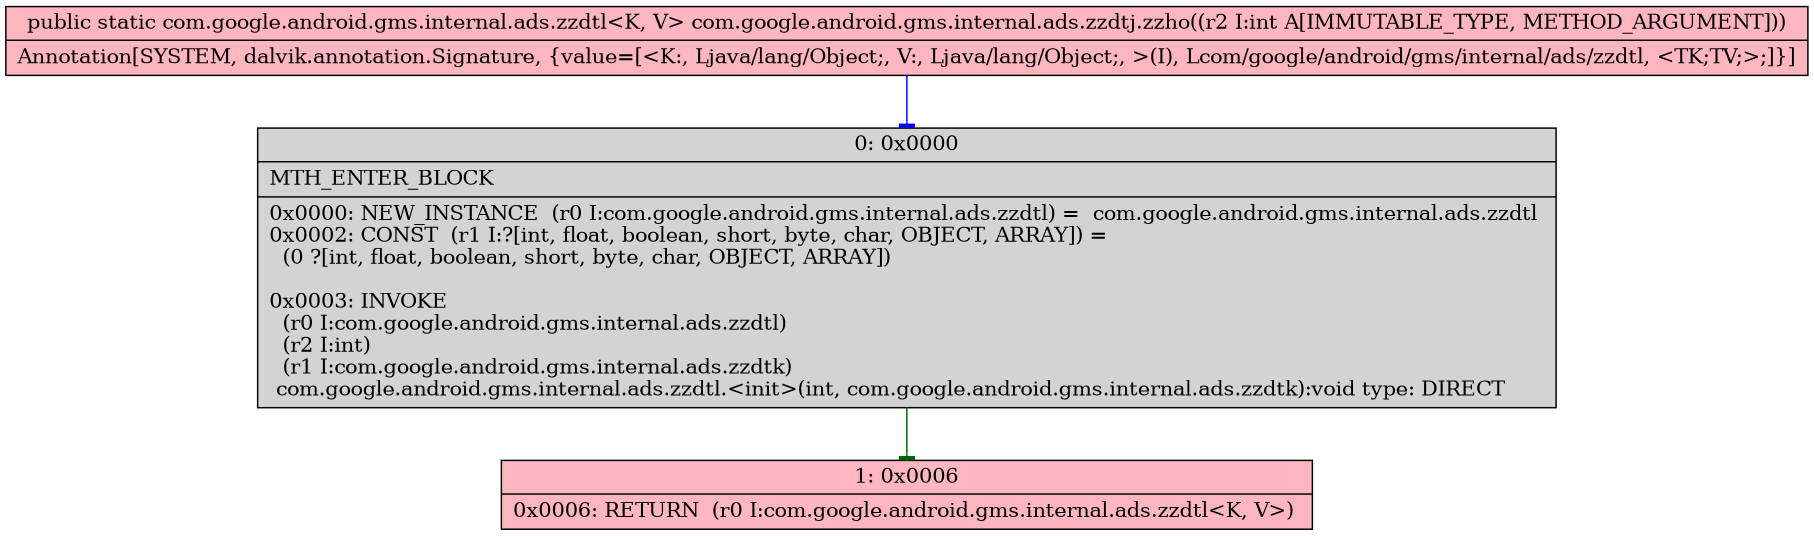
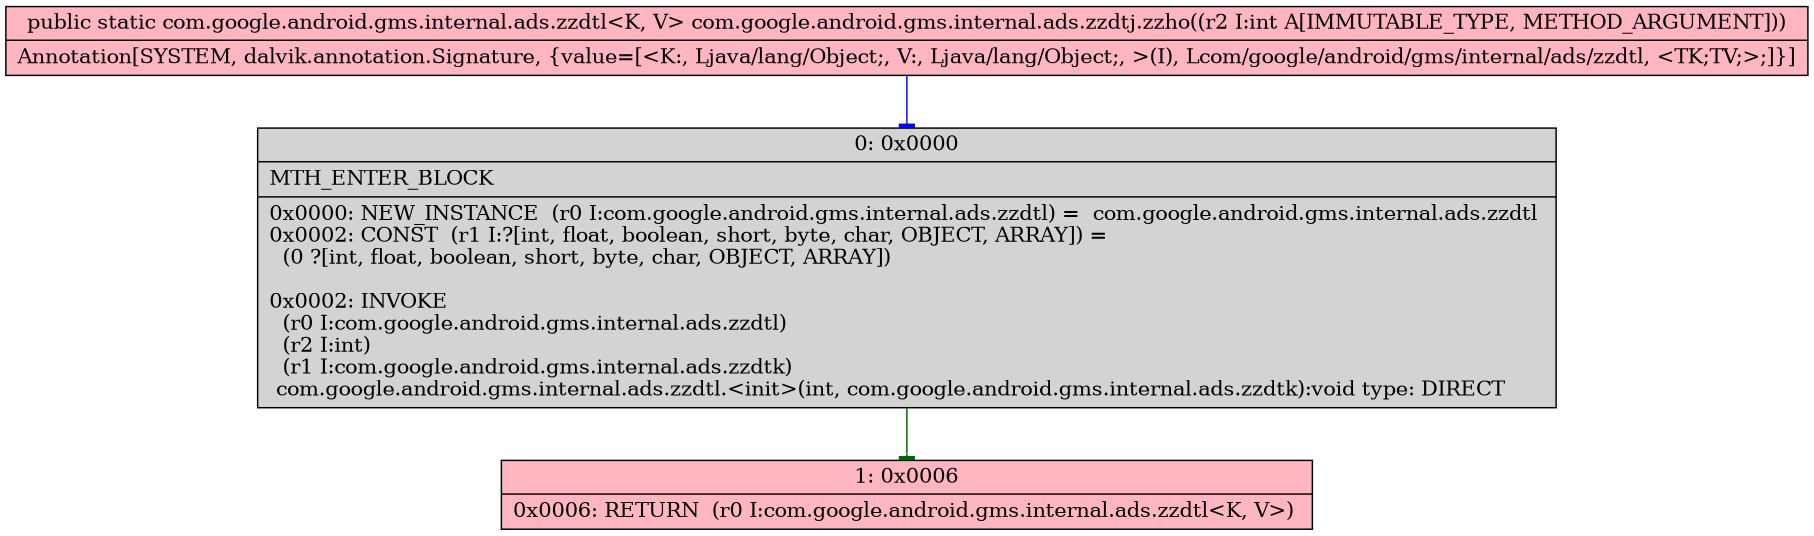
node "0: 0x0000": text "0x0003: INVOKE" -> "0x0002: INVOKE"
